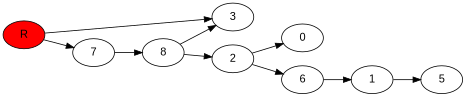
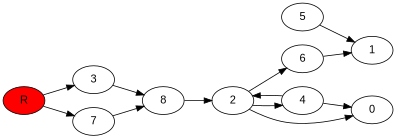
edge "8" -> "3": reversed
edge "1" -> "5": reversed
node "4": added
